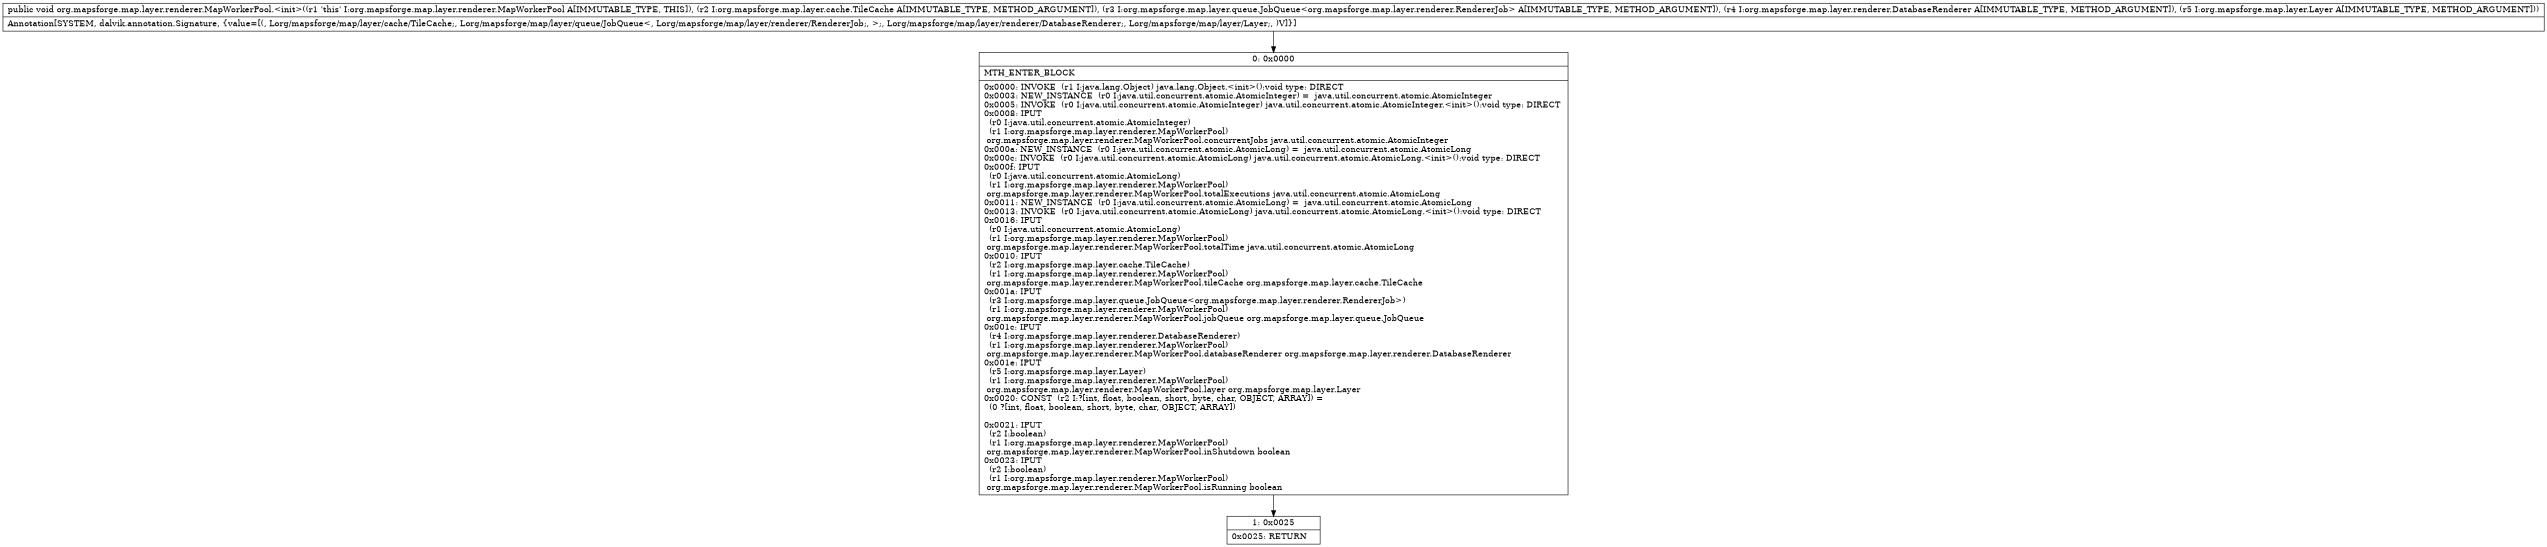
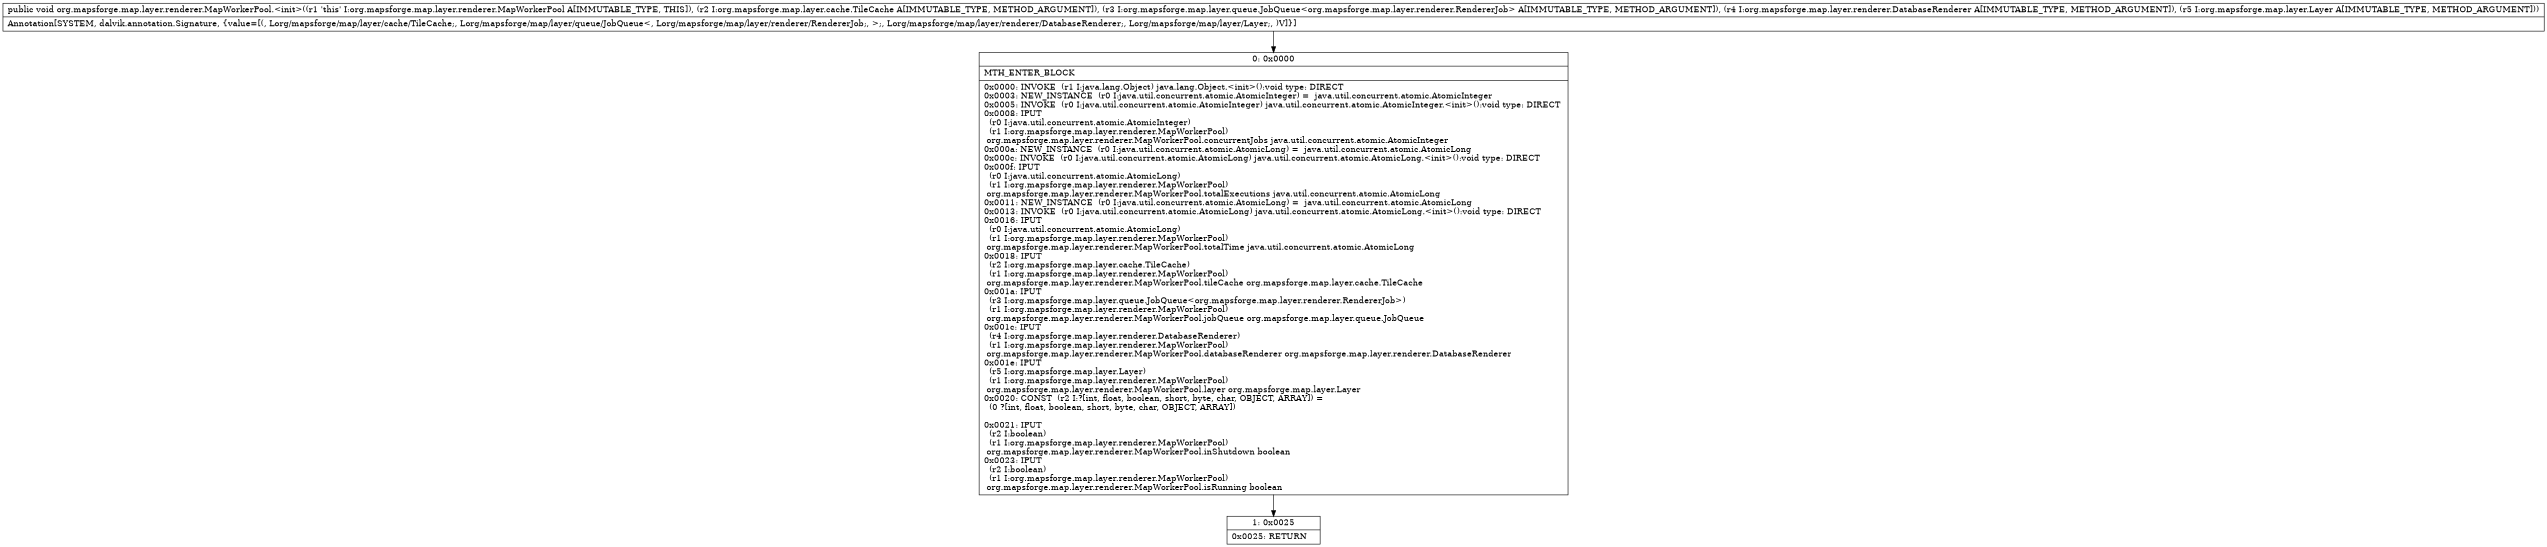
node "0: 0x0000": text "0x0010: IPUT" -> "0x0018: IPUT"
